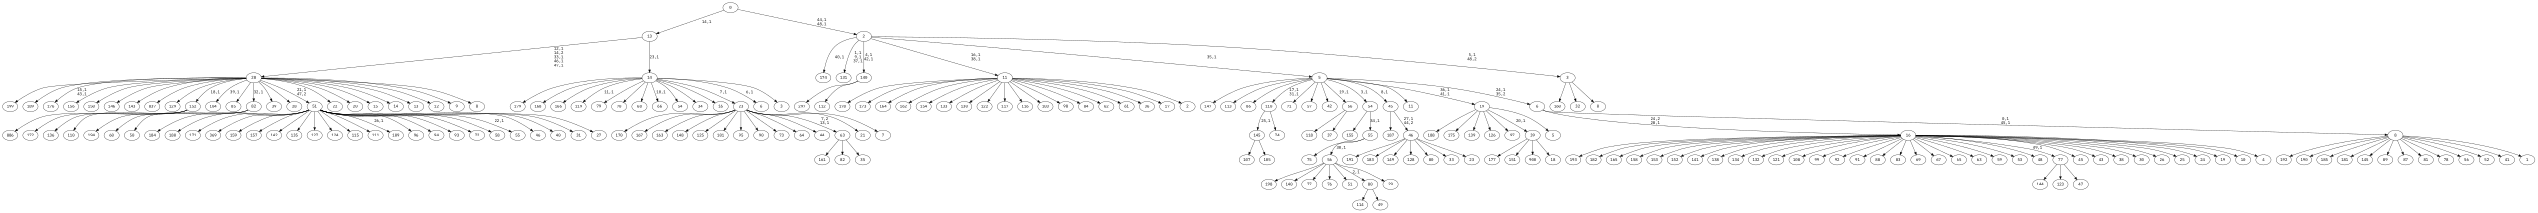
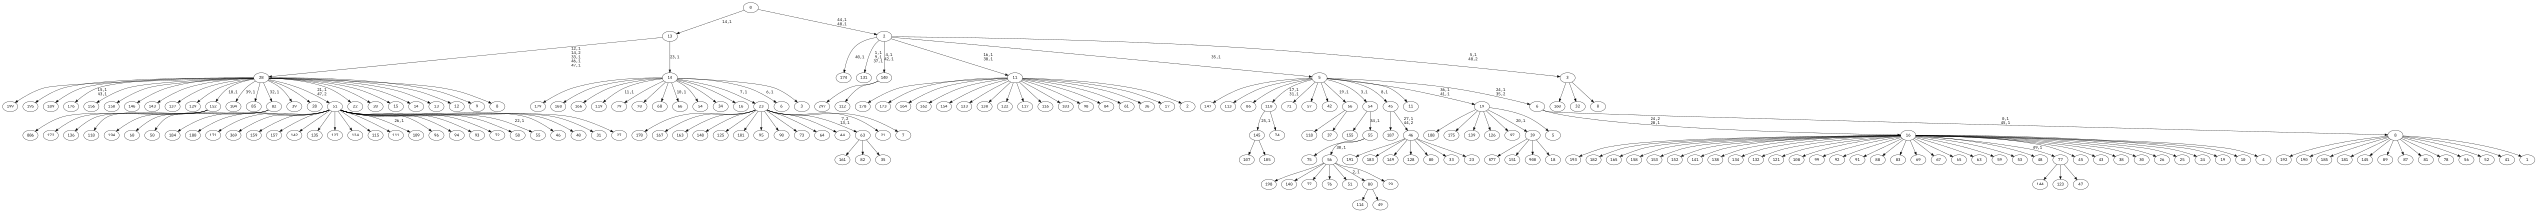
node "195": added
node "837": label "837" -> "137"
node "62": removed
node "177": label "177" -> "877"
